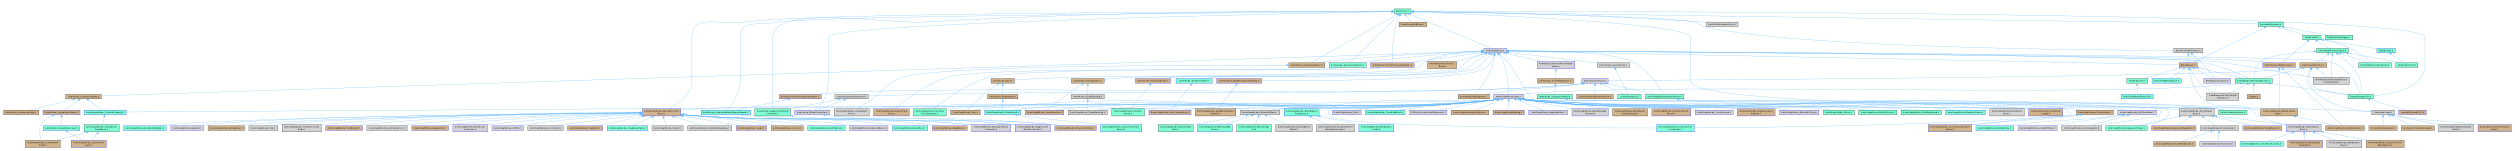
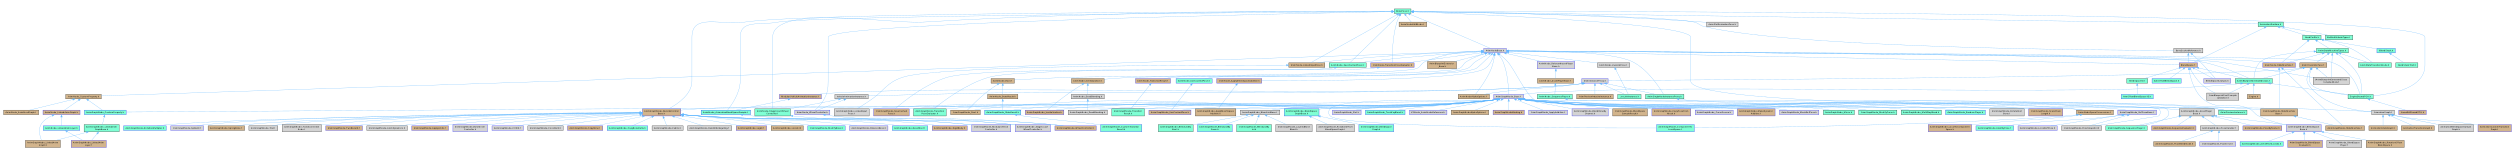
edge "BlendStackTrait.h" -> "AnimStateMachineTypes.h": now "AnimNode_StateMachine.h" -> "AnimStateMachineTypes.h"
node "AnimNode_RandomPlayer.h": label "AnimNode_RandomPlayer.h" -> "AnimNode_UseCachedPose.h"
edge "AnimGraphNode_LocalToComponent Space.h" -> "AnimGraphNode_Base.h": now "AnimNodeSpaceConversions.h" -> "AnimGraphNode_Base.h"
